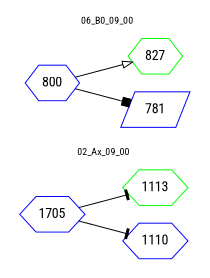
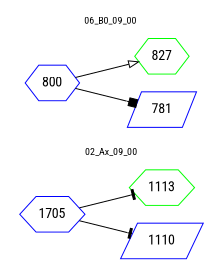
node "1110": shape hexagon -> parallelogram
